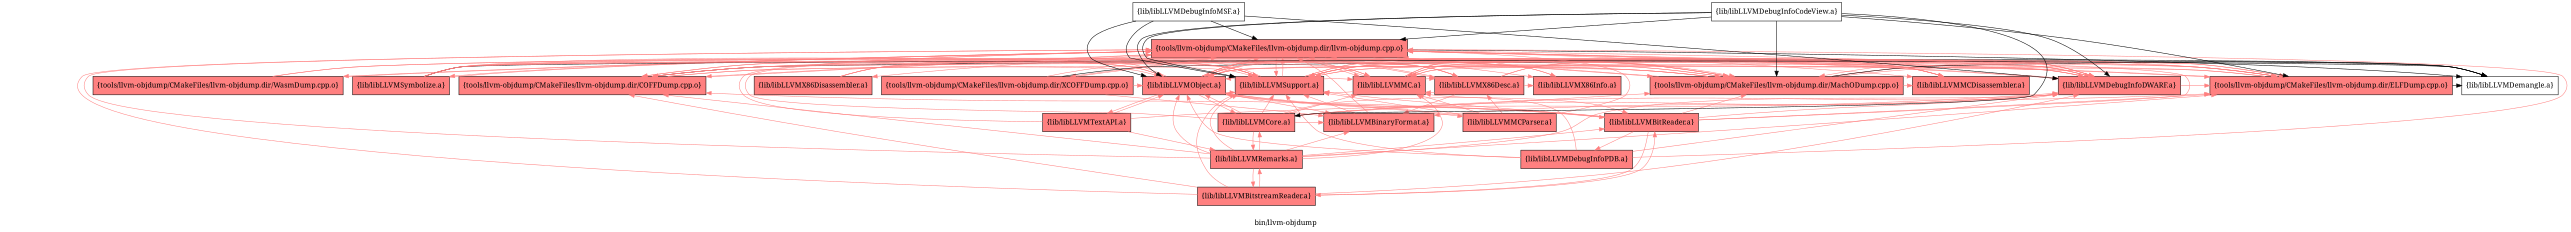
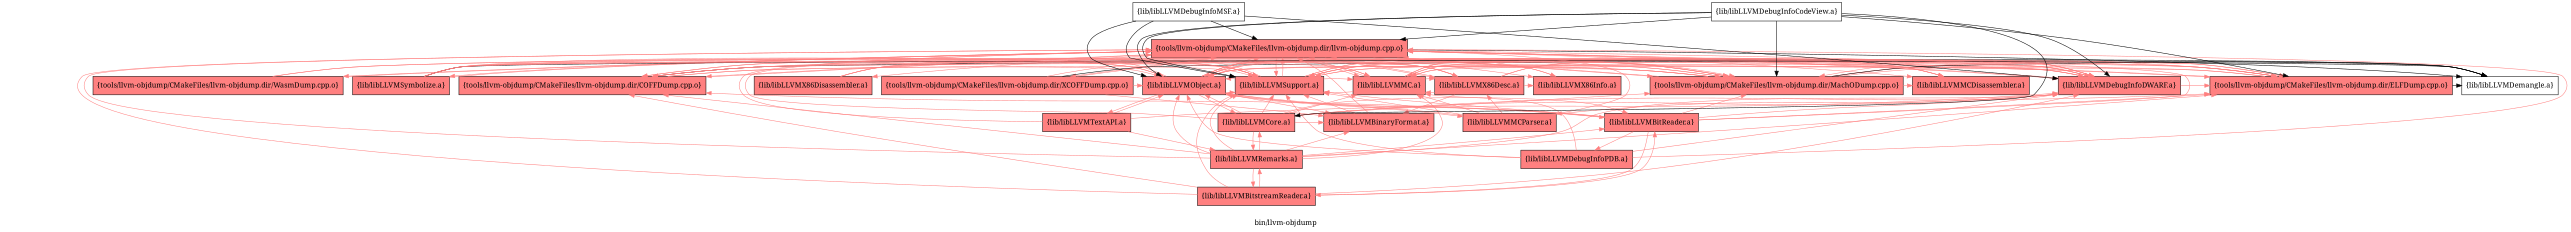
edge "{lib/libLLVMMCDisassembler.a}" -> "{lib/libLLVMSupport.a}": removed
edge "{lib/libLLVMDebugInfoDWARF.a}" -> "{lib/libLLVMBinaryFormat.a}": now "{lib/libLLVMDebugInfoDWARF.a}" -> "{lib/libLLVMMCParser.a}"
